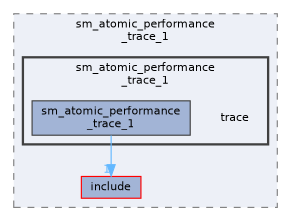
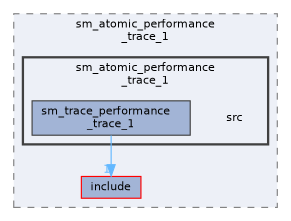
node "sm_atomic_performance _trace_1": label "sm_atomic_performance _trace_1" -> "sm_trace_performance _trace_1"
node "trace": label "trace" -> "src"
